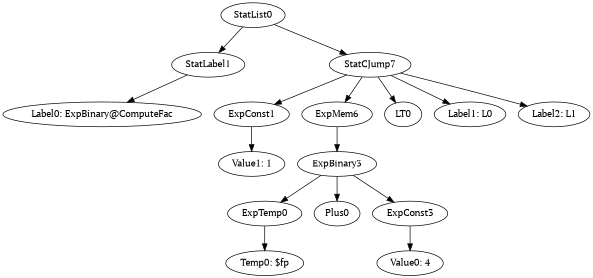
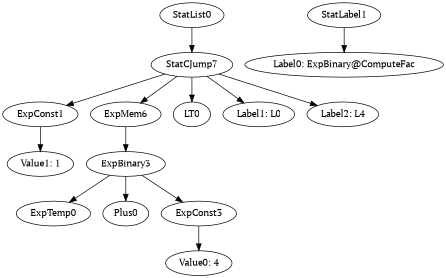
edge "StatList0" -> "StatLabel1": removed
node "Label2: L1": label "Label2: L1" -> "Label2: L4"
node "Temp0: $fp": removed
